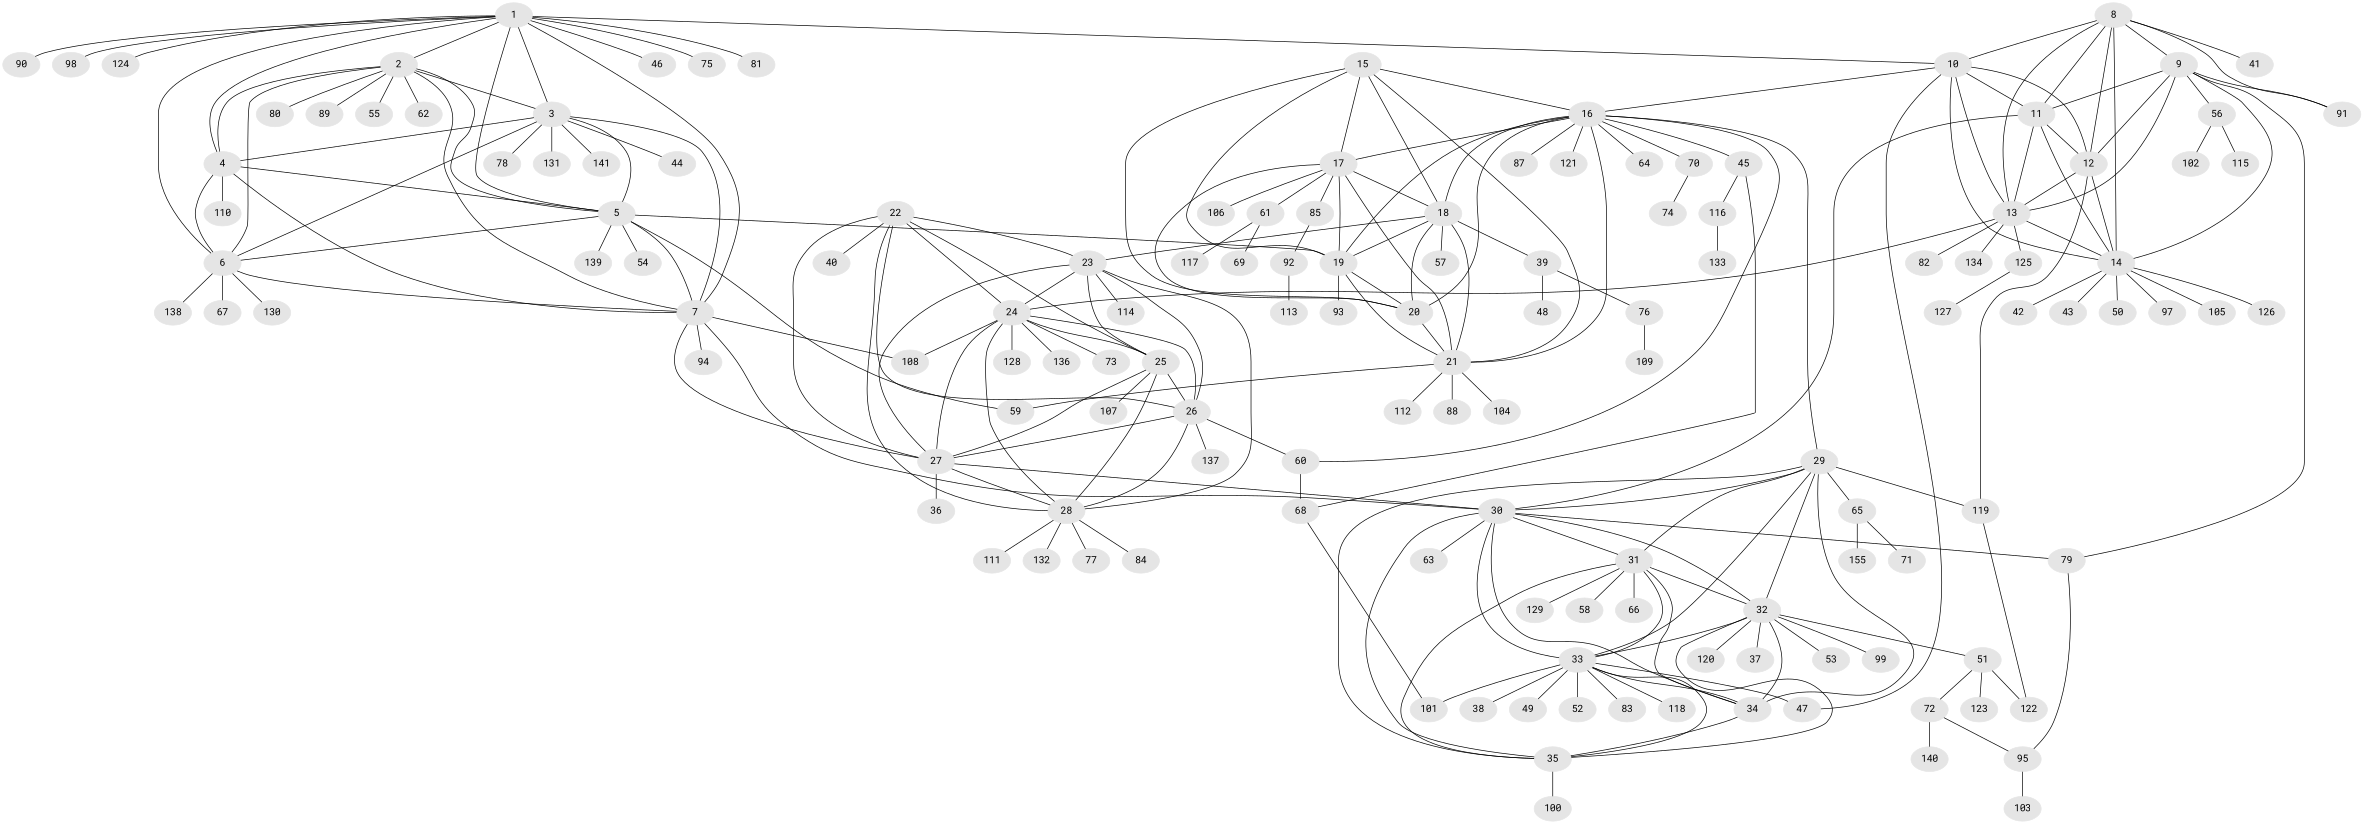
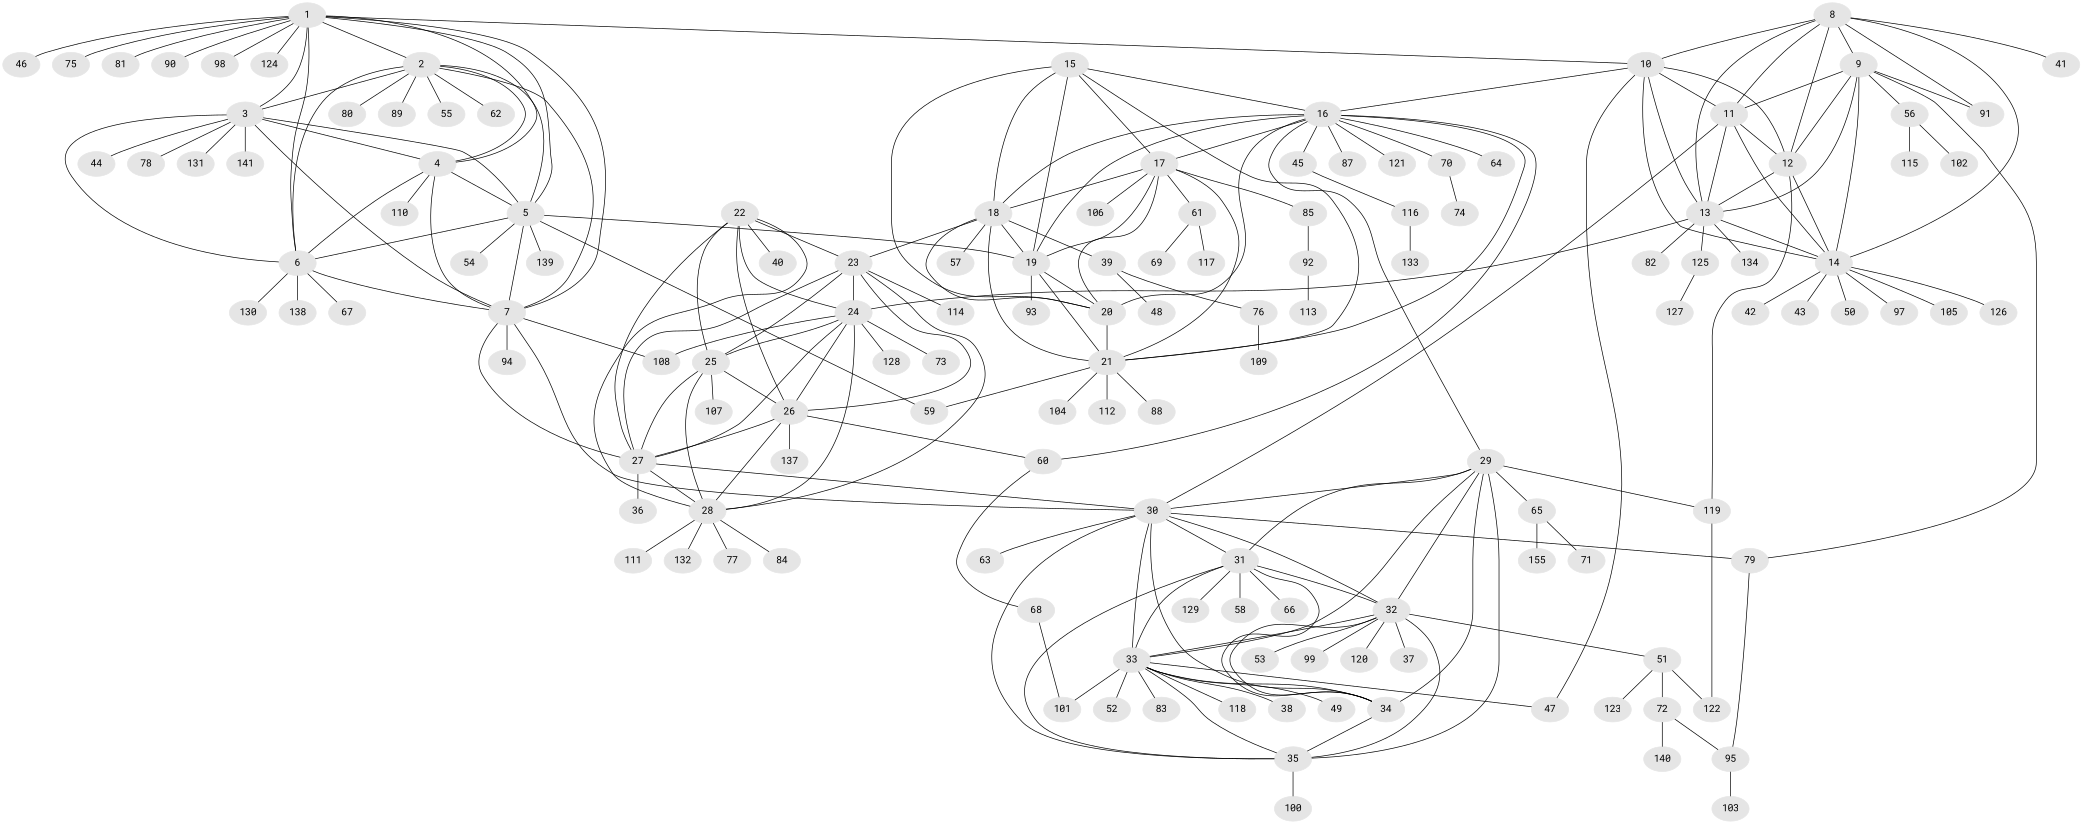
node "136": removed
edge "45" -- "68": removed
